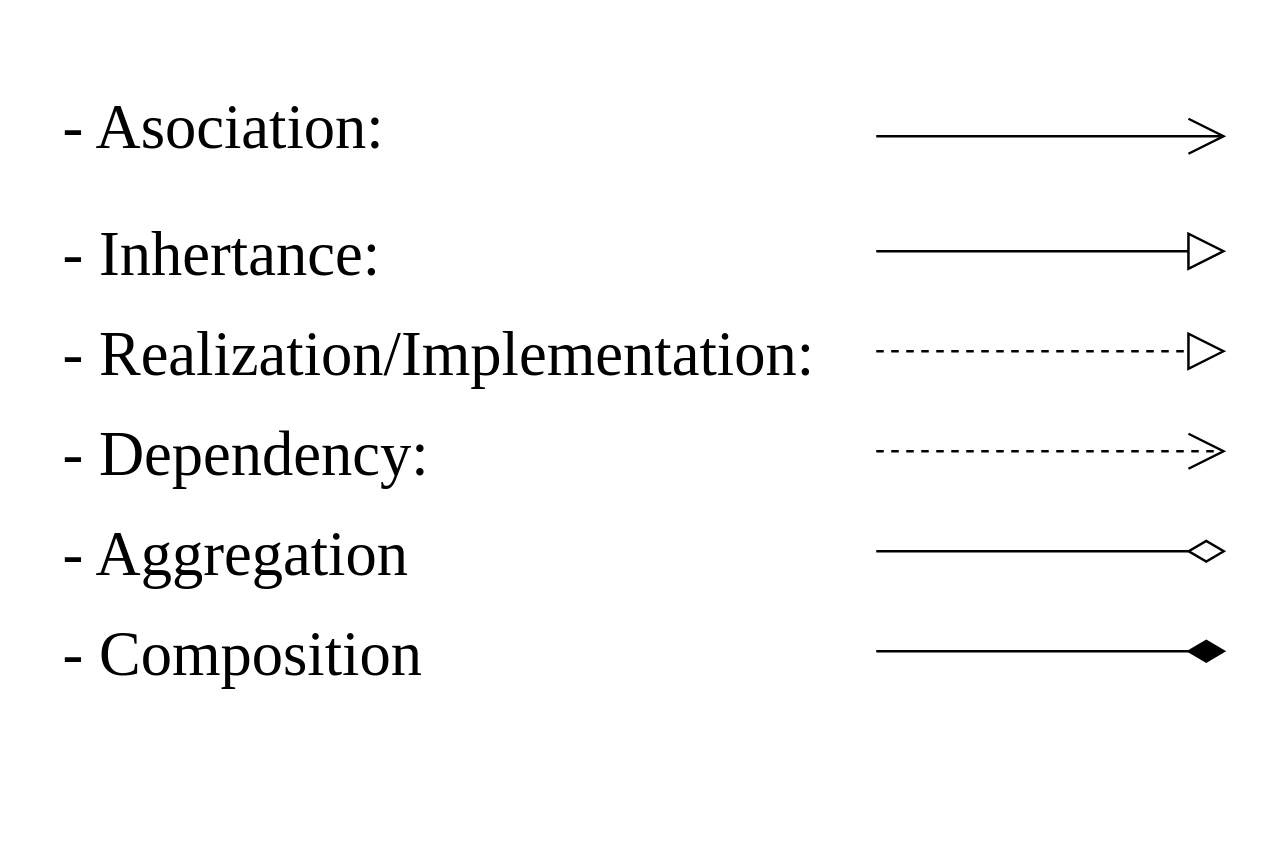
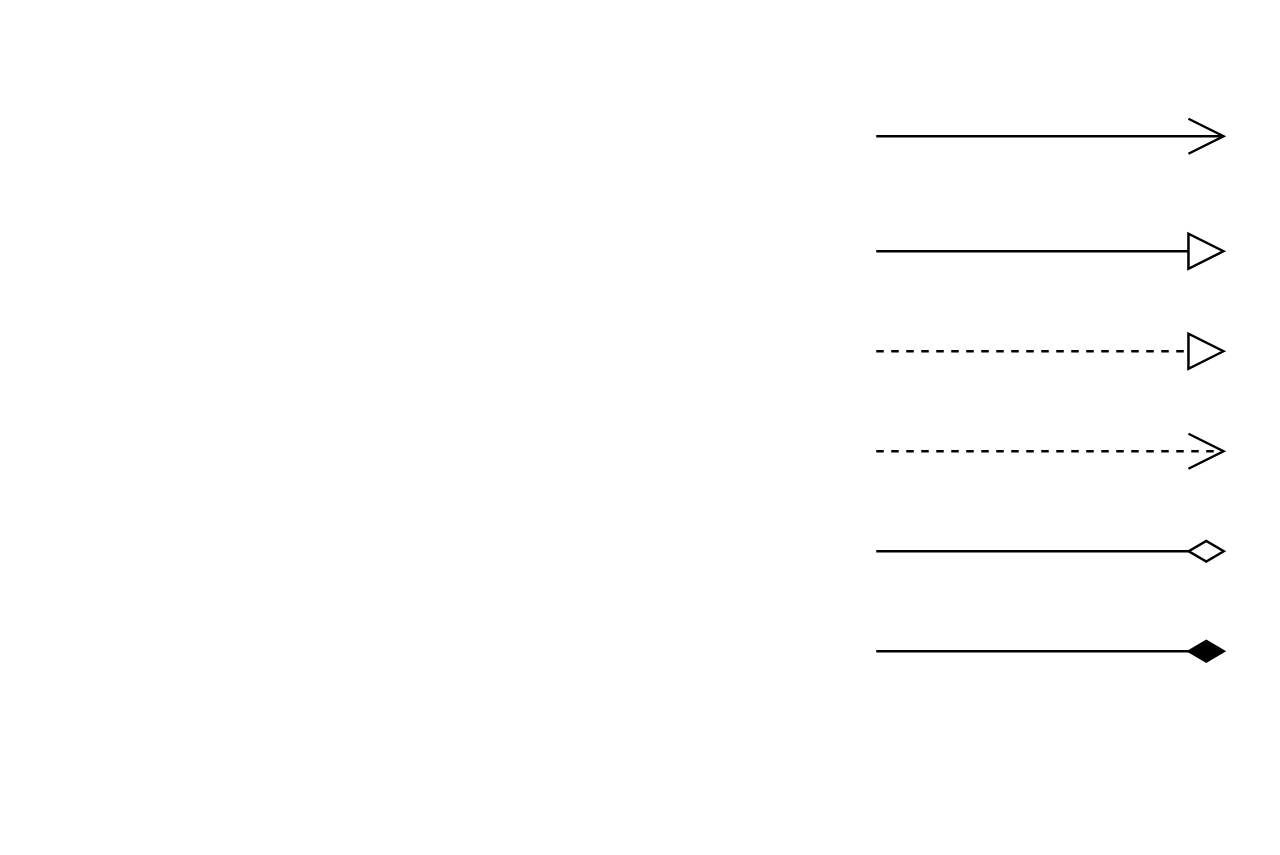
node "- Asociation: - Inhertance: - Realization/Implementation: - Dependency: - Aggregation - Composition": removed
